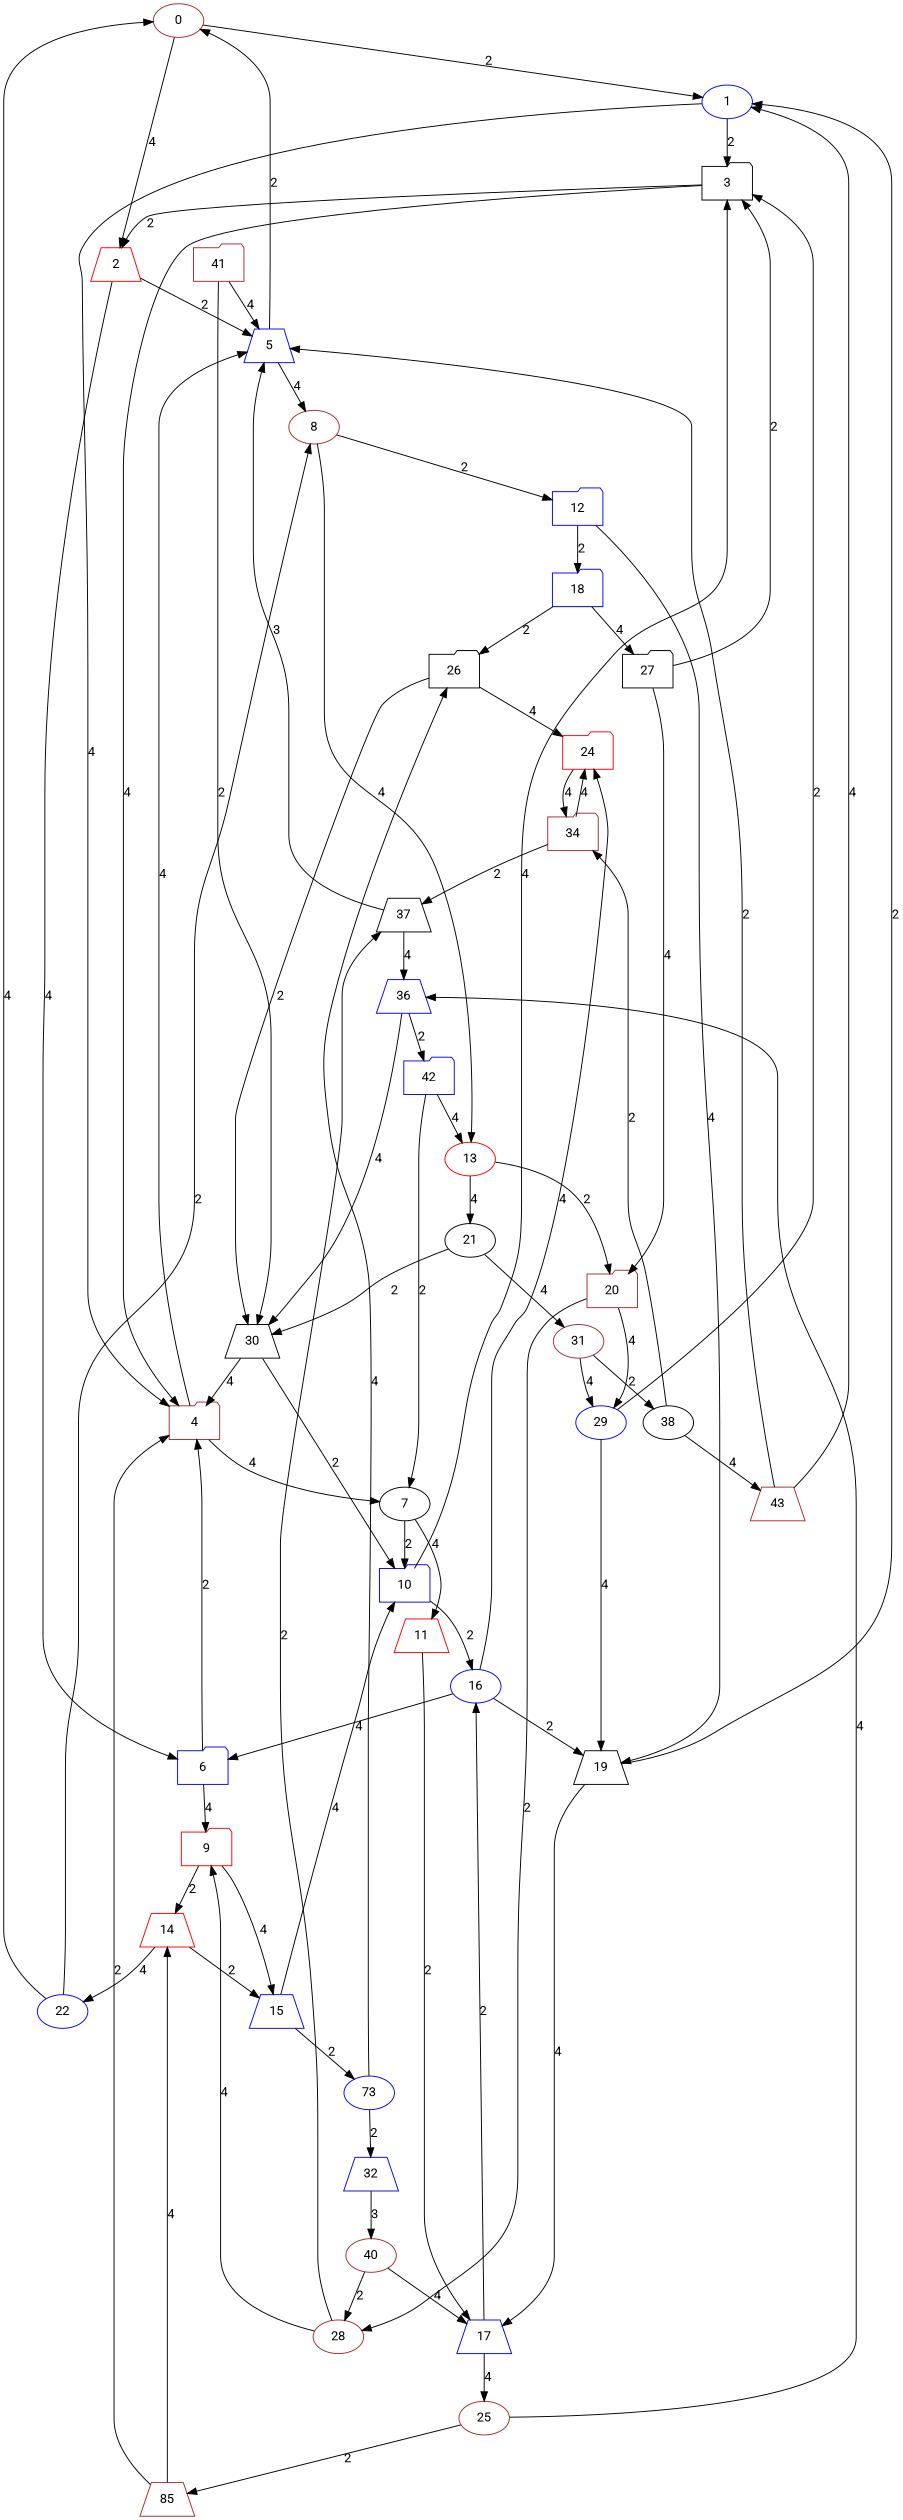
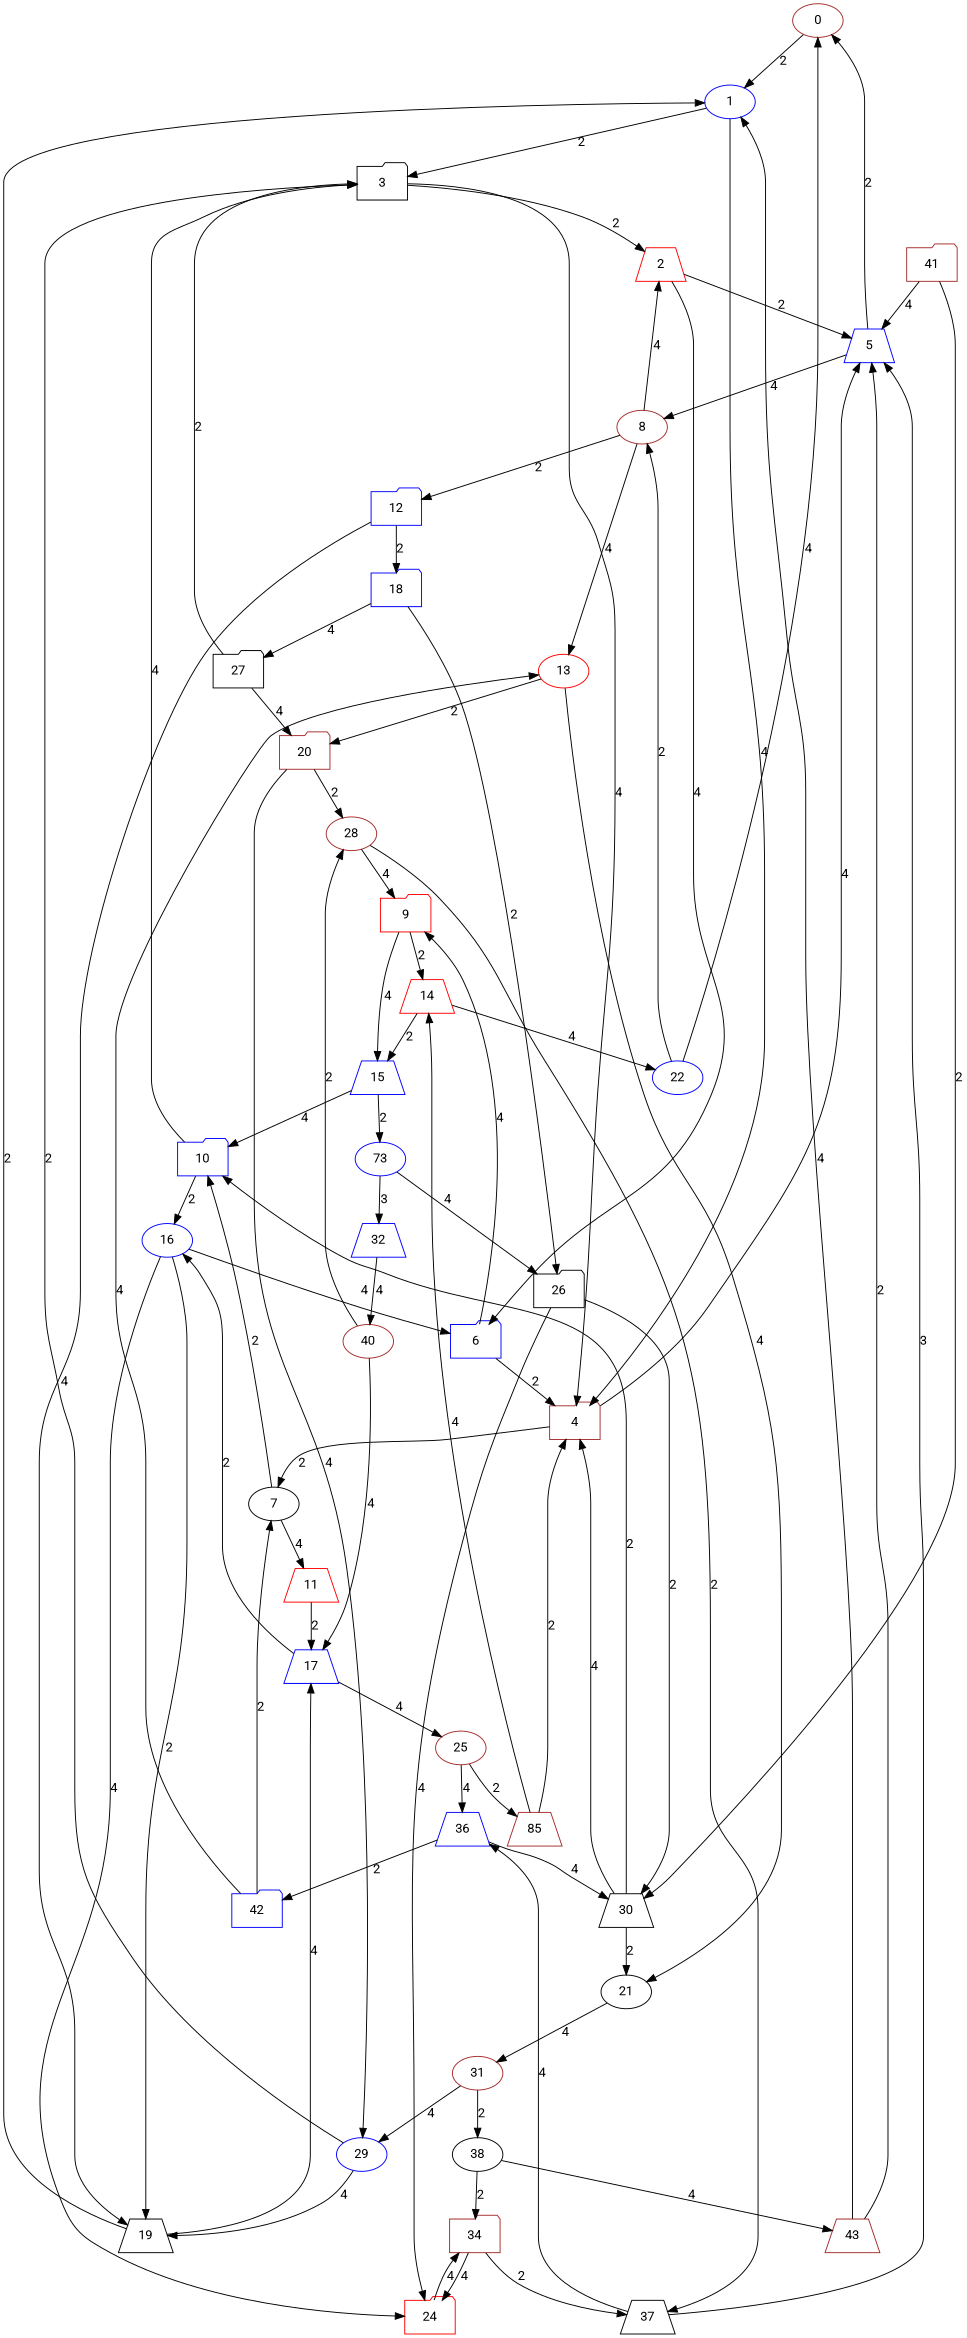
edge "0" -> "2": now "8" -> "2"
edge "21" -> "30": reversed
edge "4" -> "7": label "4" -> "2"
edge "73" -> "32": label "2" -> "3"
edge "32" -> "40": label "3" -> "4"
